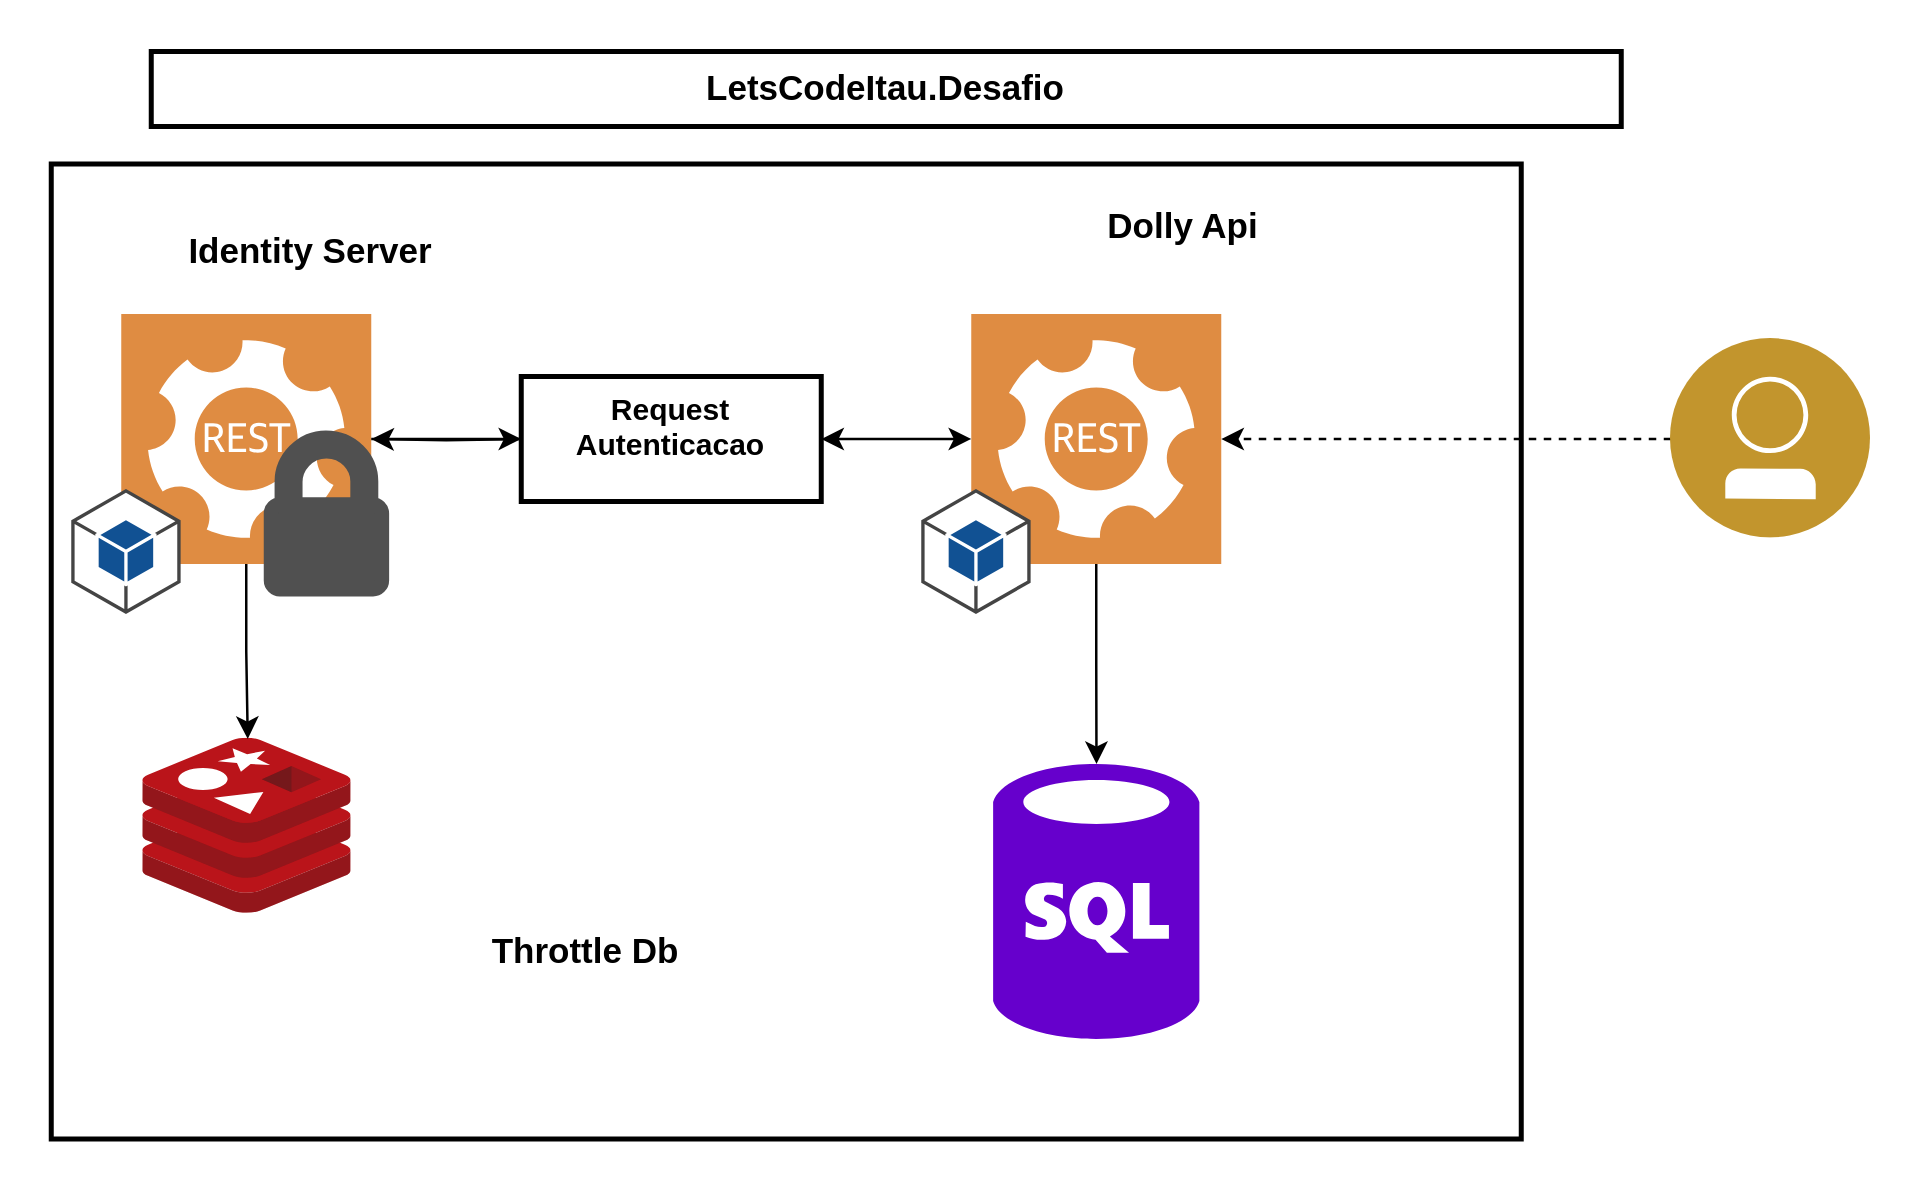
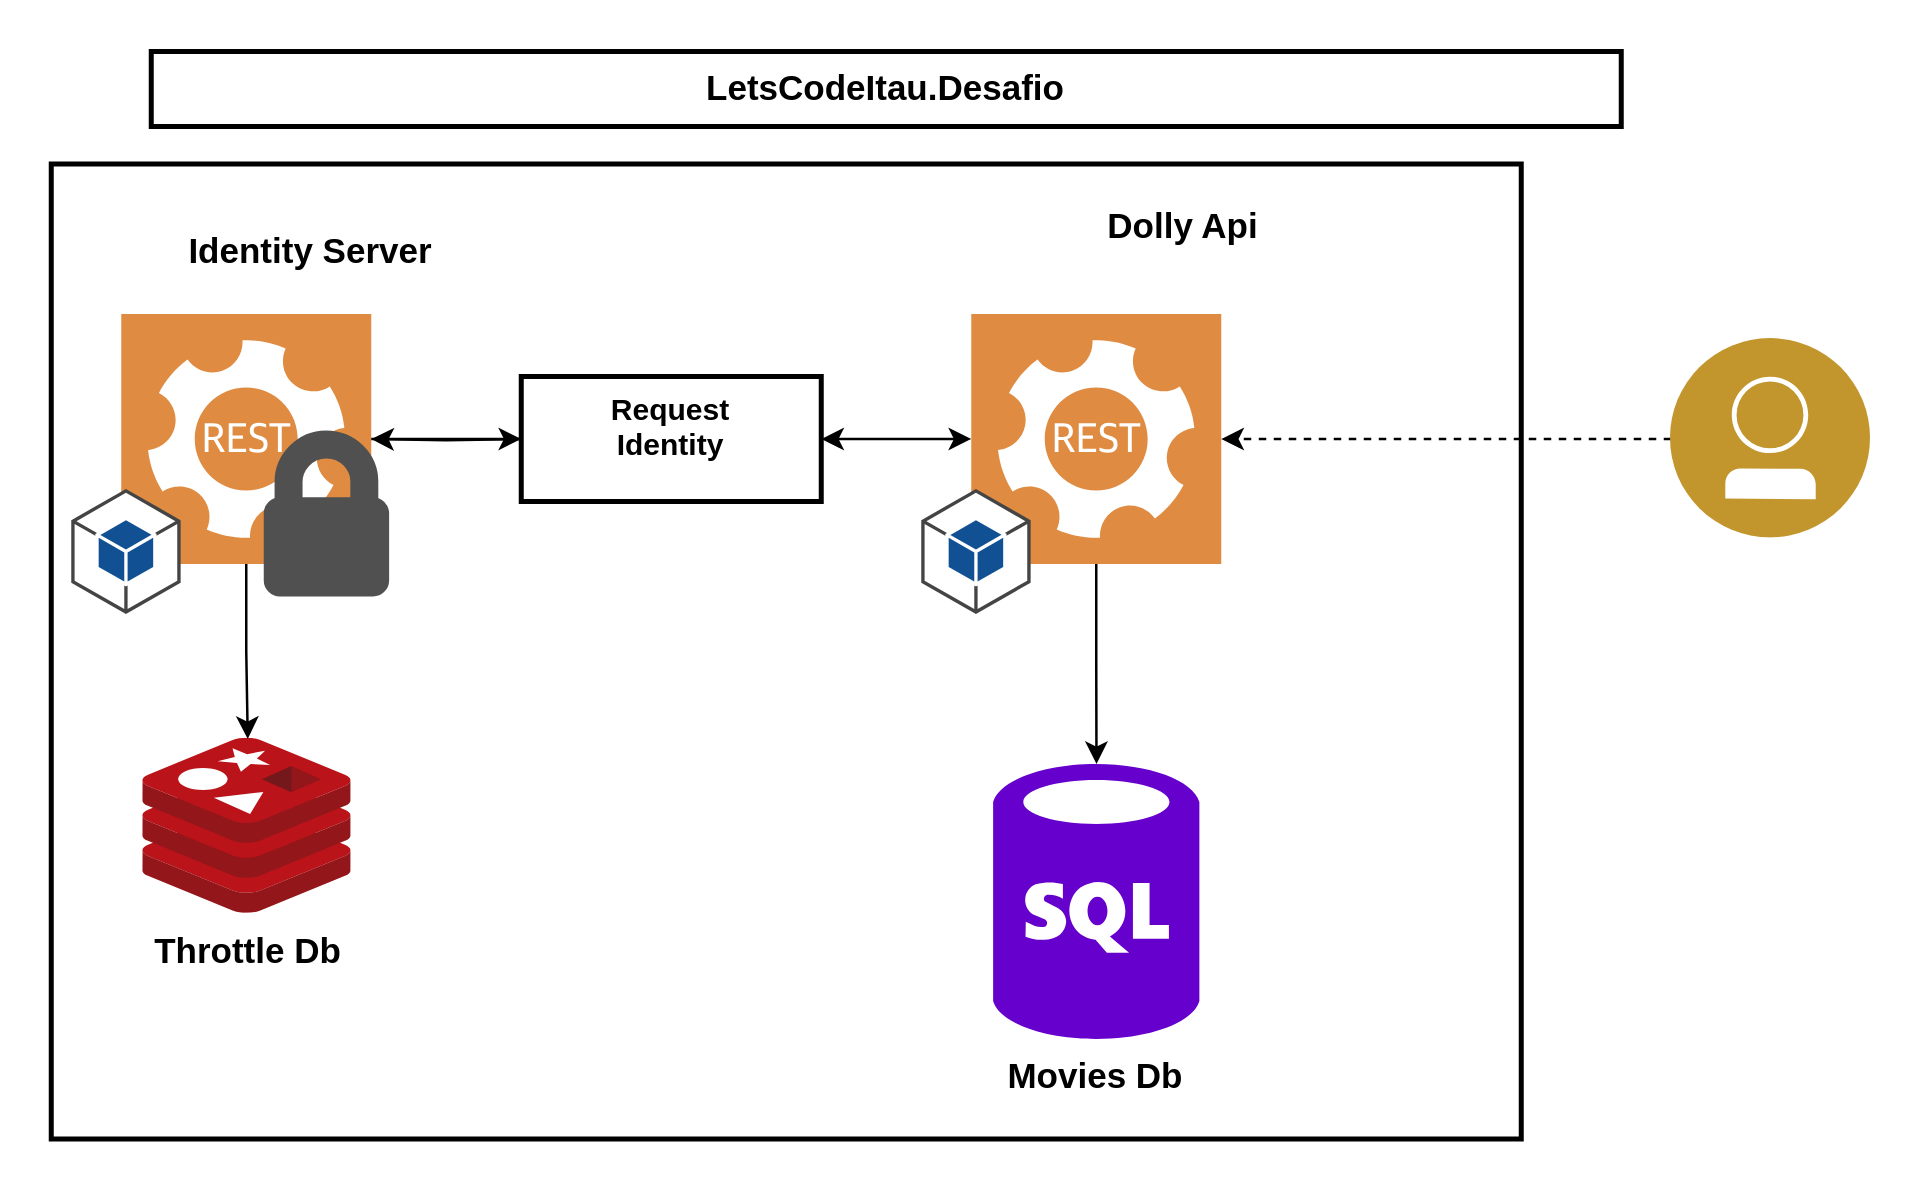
node "Request Autenticacao": label "Request Autenticacao" -> "Request Identity"
node "Throttle Db": moved (585, 951) -> (248, 951)
node "Movies Db": added
